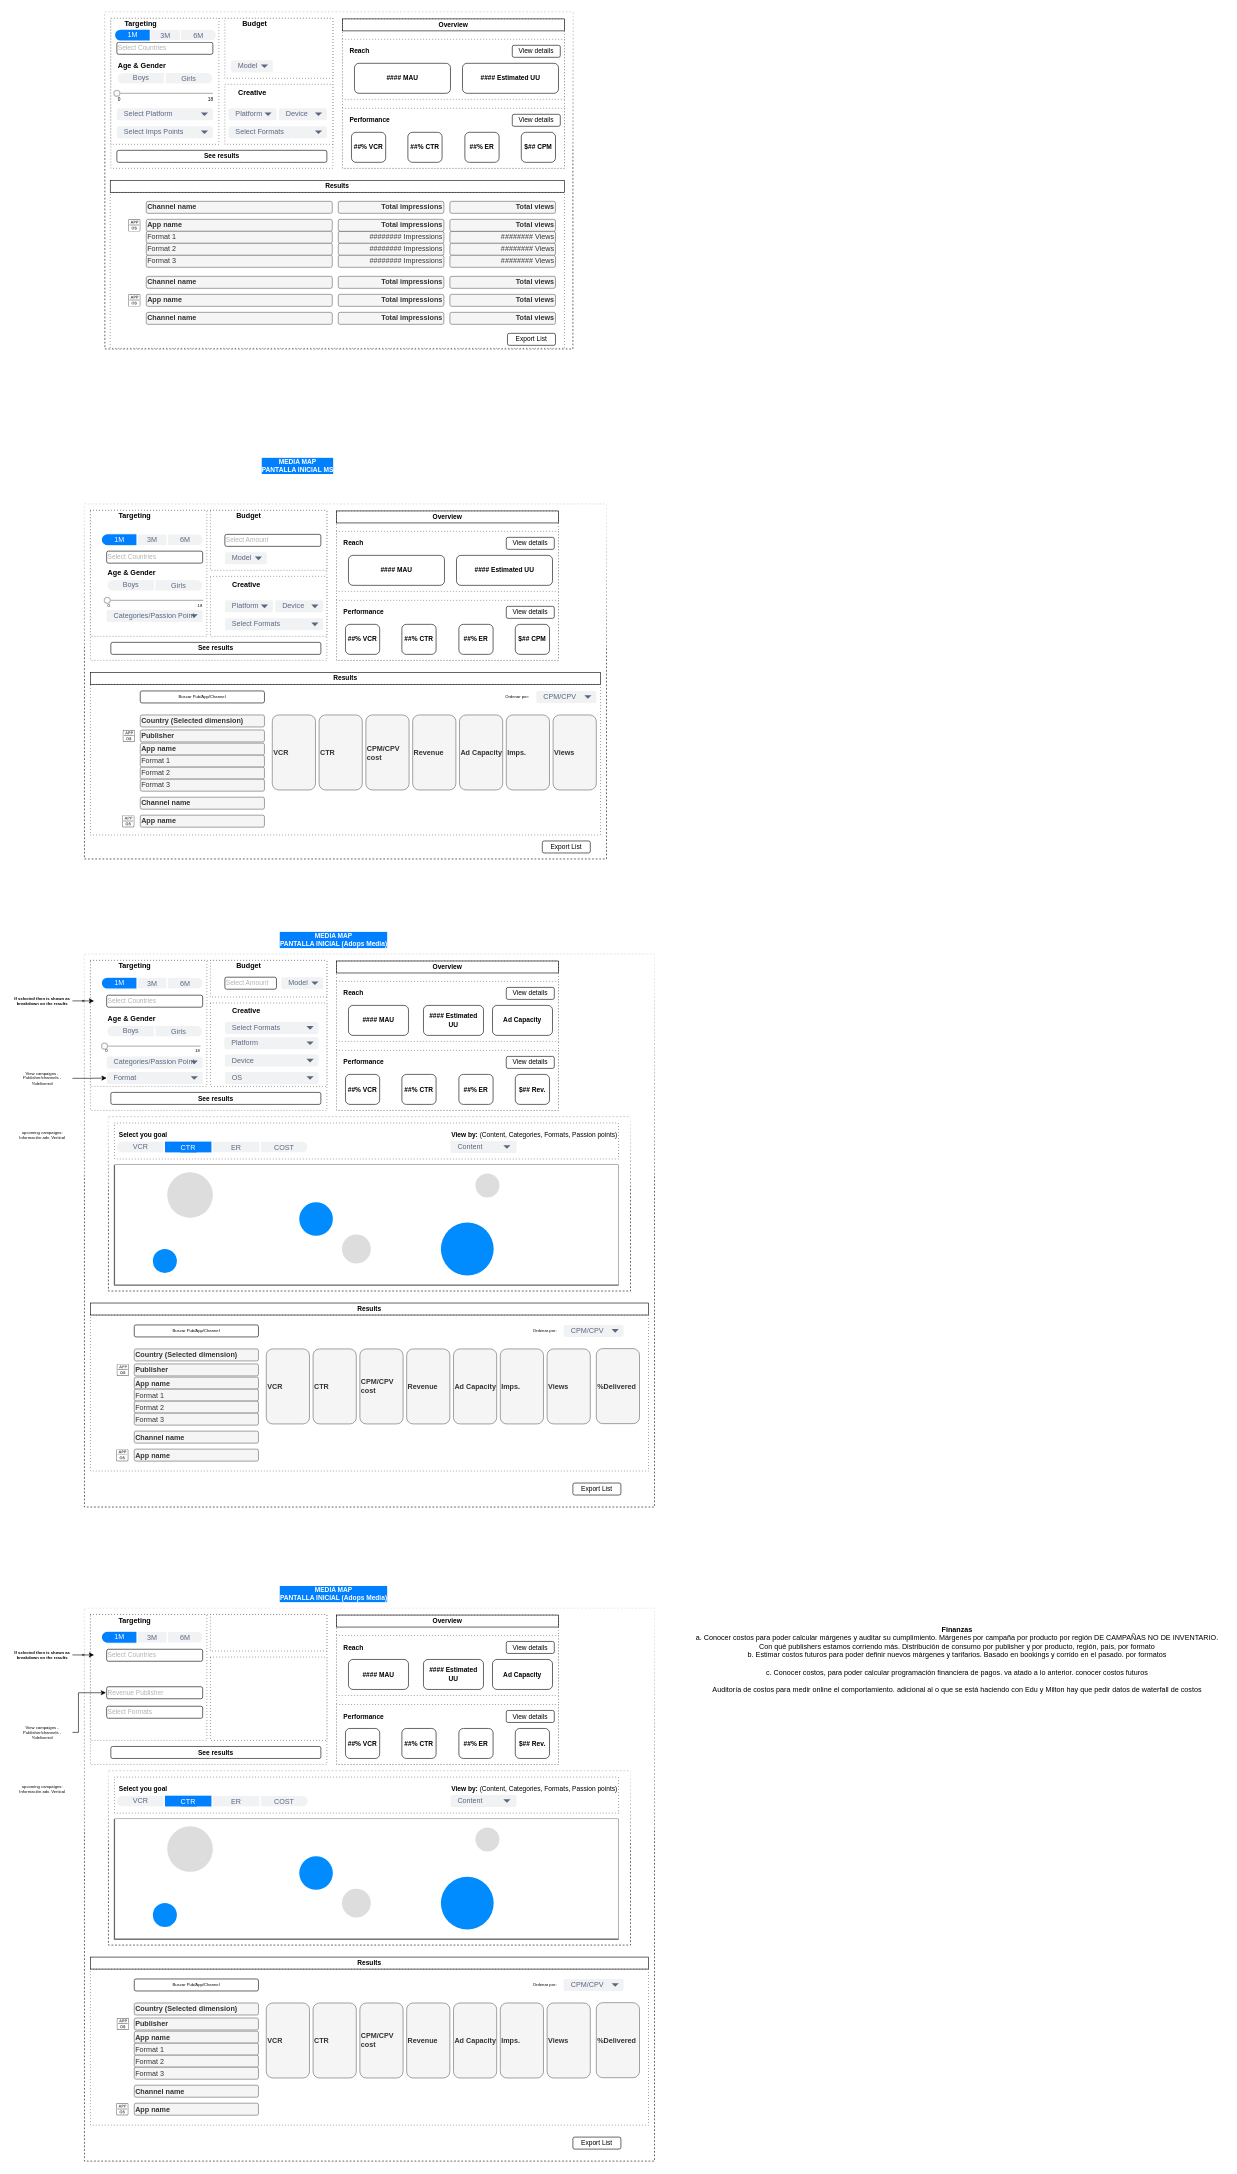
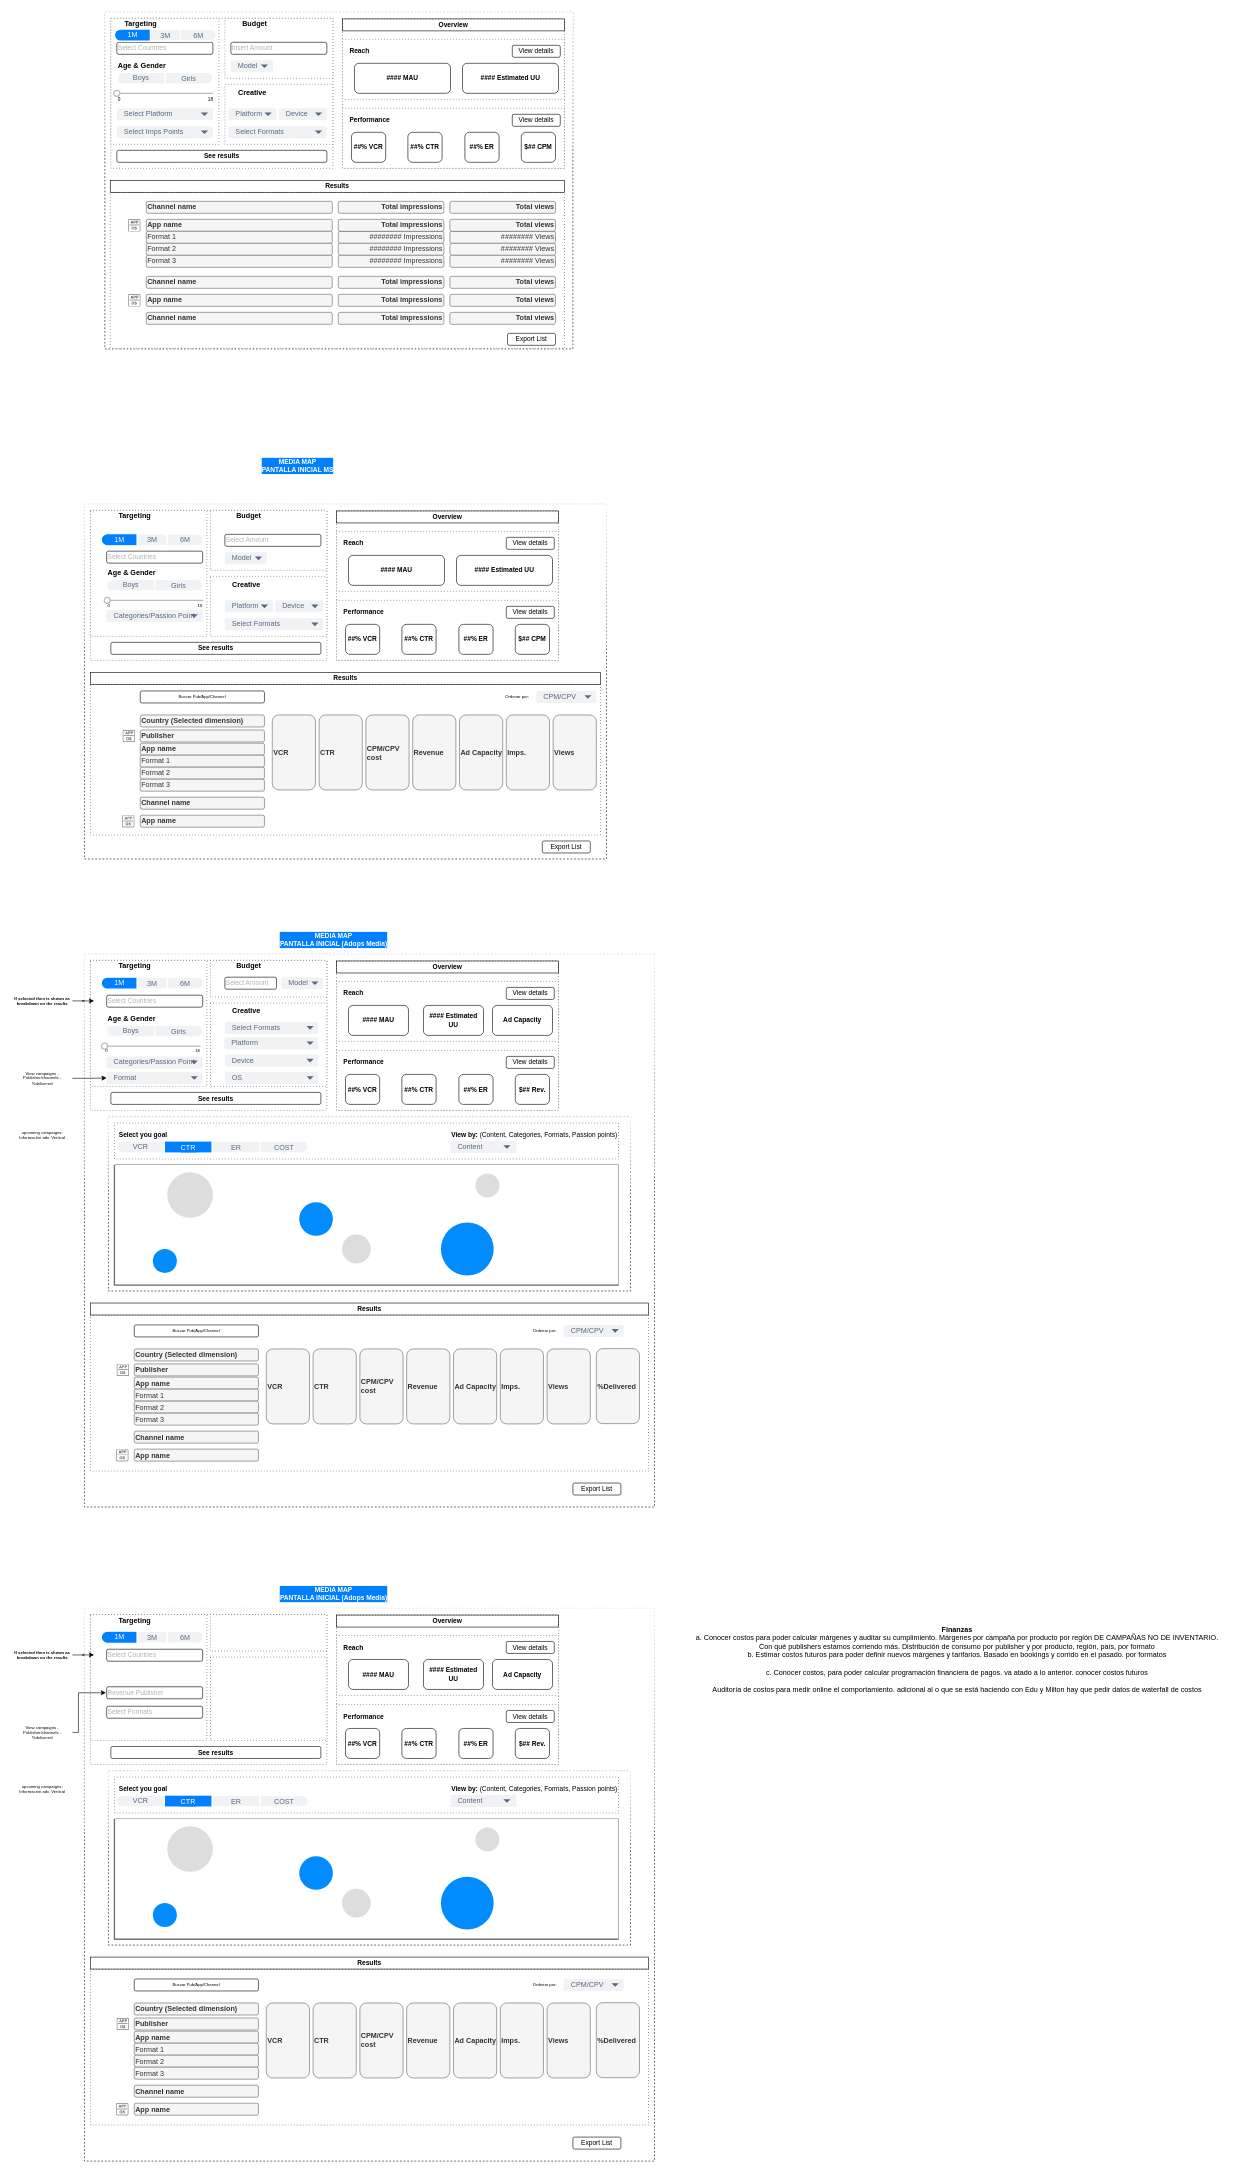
node "Insert Amount": added
